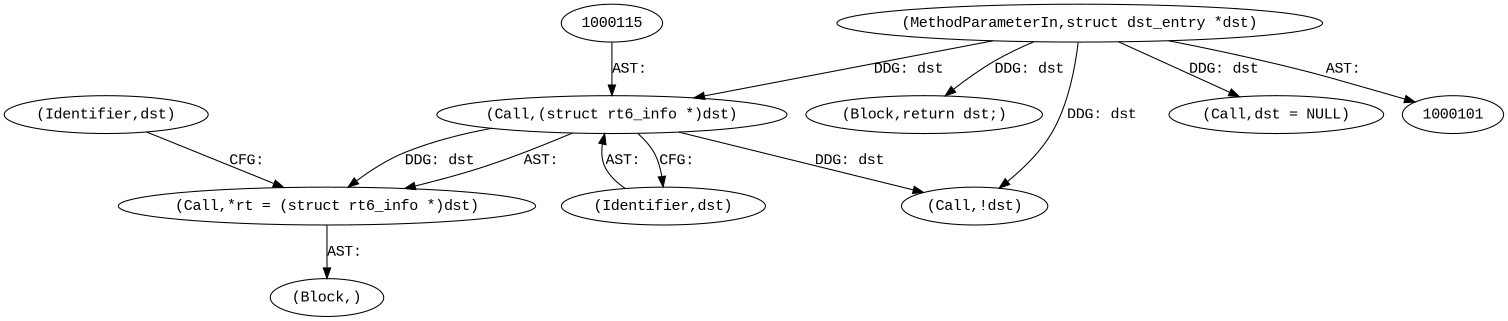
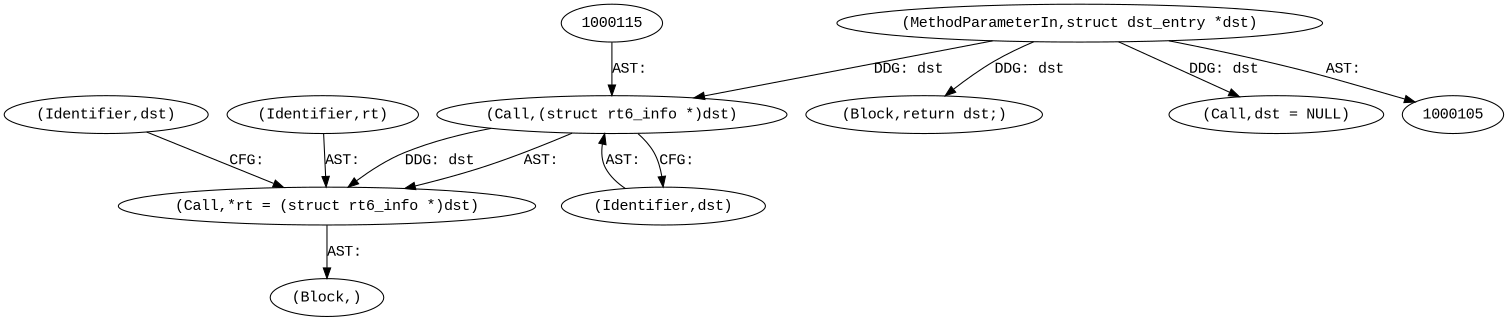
node "(Identifier,rt)": added
node "1000101": label "1000101" -> "1000105"
node "(Call,!dst)": removed
